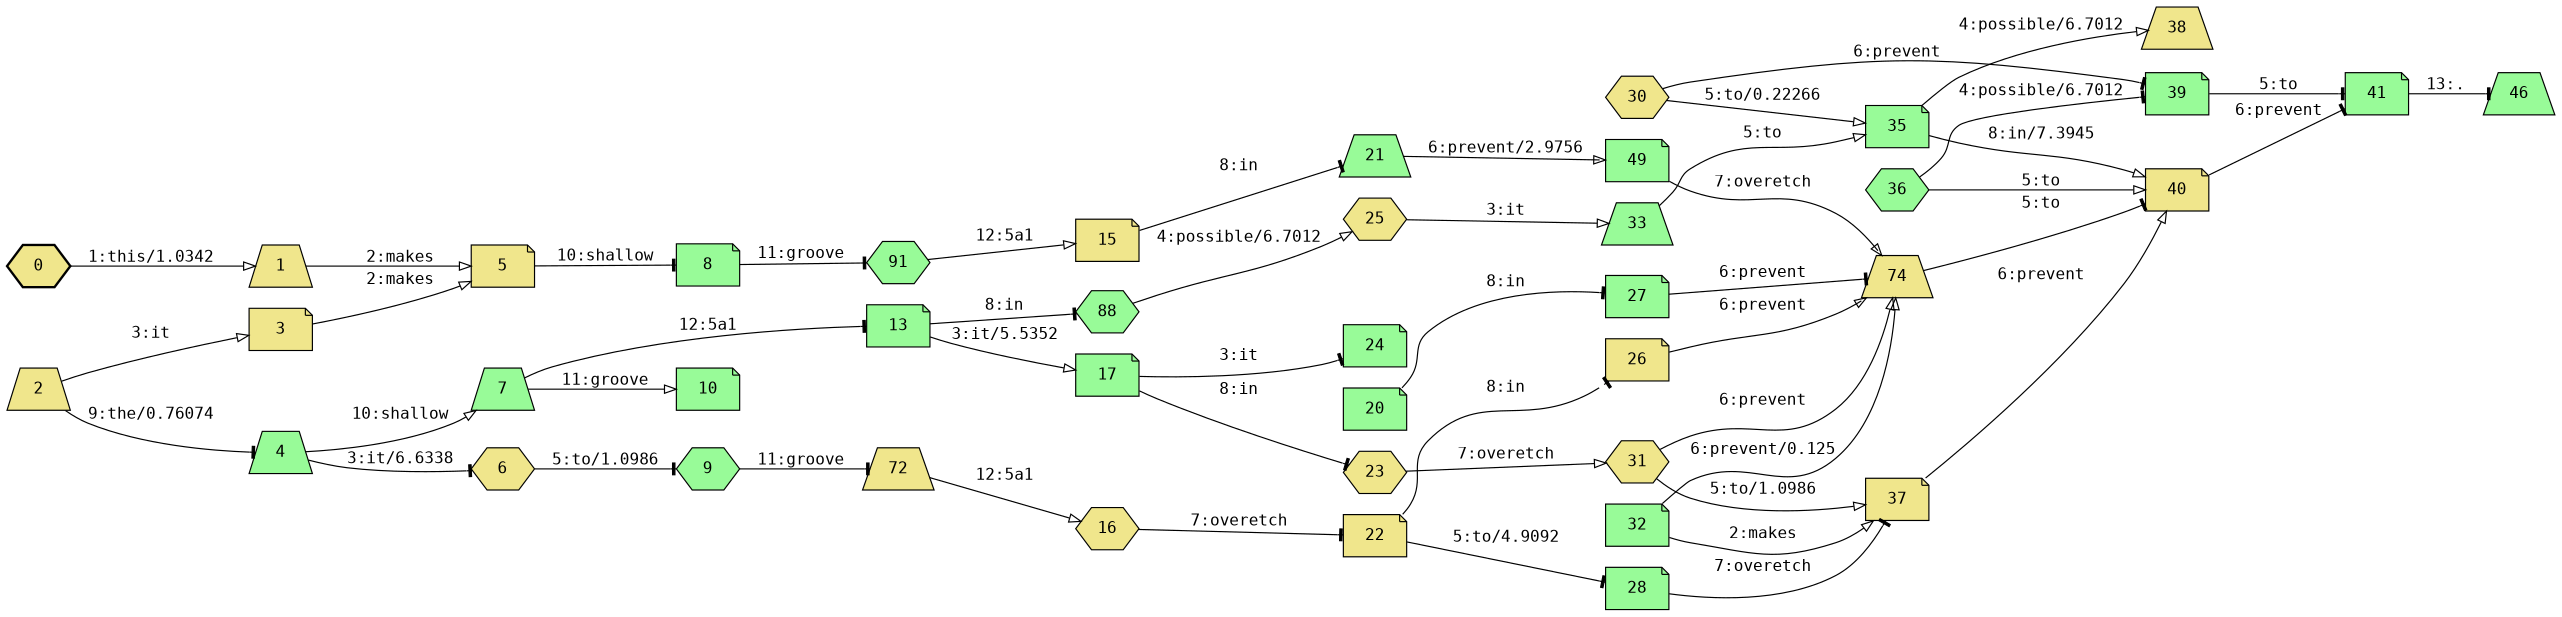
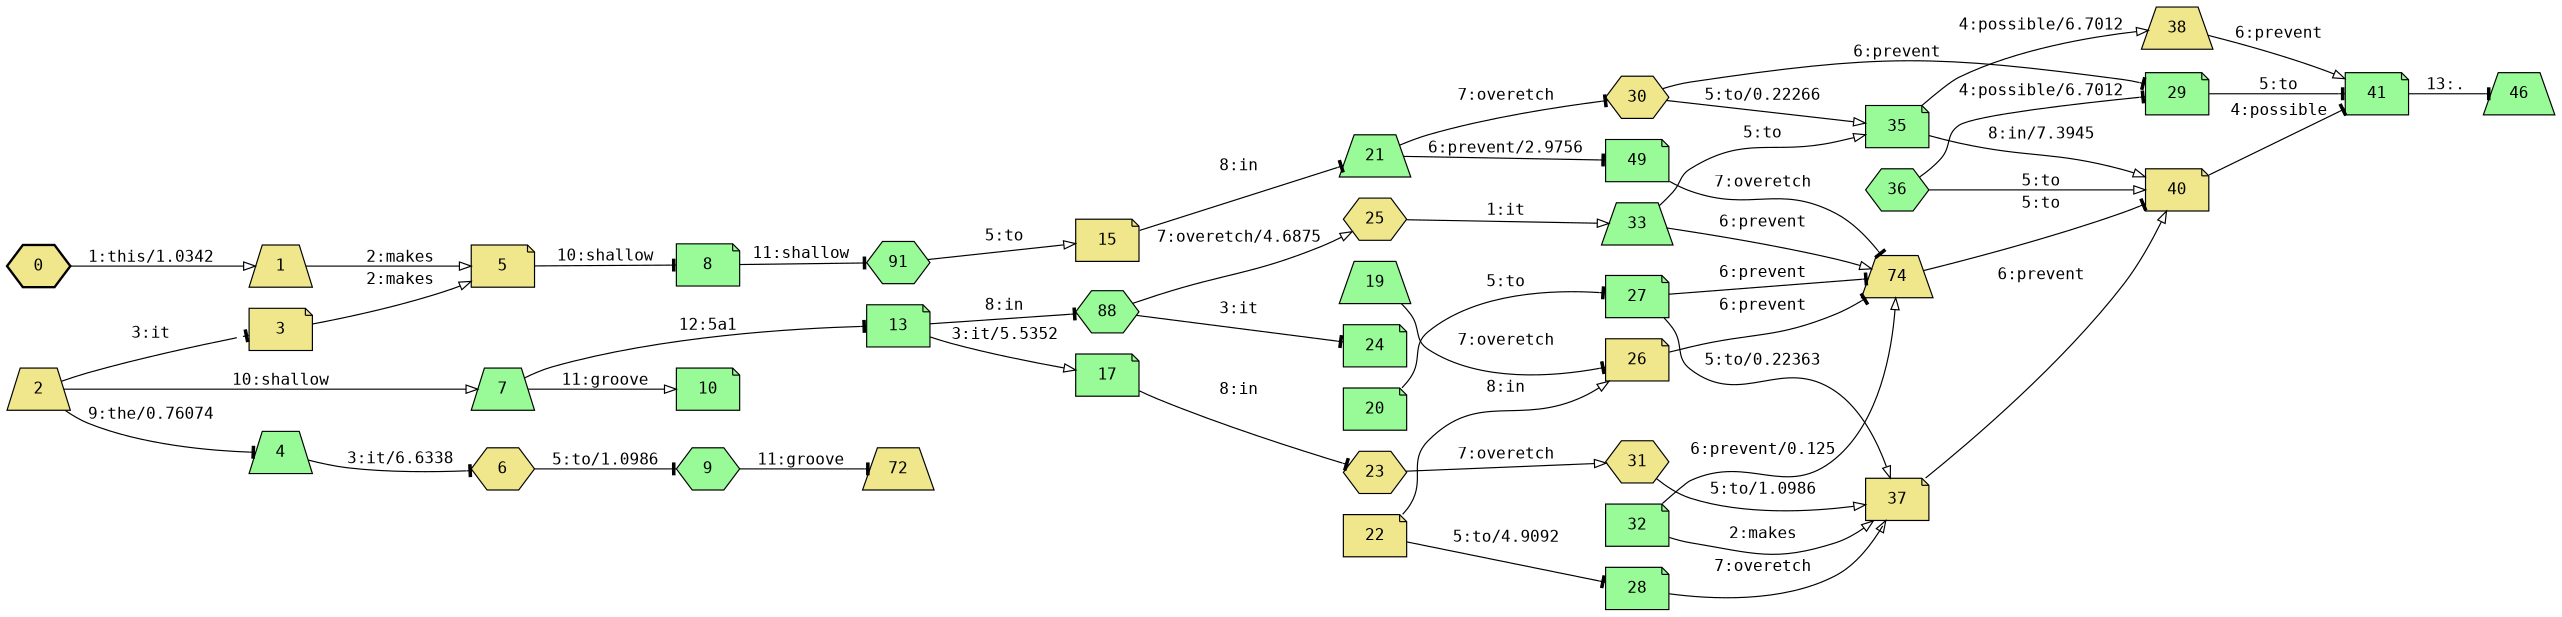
edge "38" -> "41": added, label "6:prevent"
node "39": label "39" -> "29"
edge "40" -> "41": label "6:prevent" -> "4:possible"
edge "21" -> "30": added, label "7:overetch"
edge "21" -> "49": arrowhead onormal -> tee
edge "49" -> "74": arrowhead onormal -> tee
edge "25" -> "33": label "3:it" -> "1:it"
edge "91" -> "15": label "12:5a1" -> "5:to"
edge "88" -> "25": label "4:possible/6.7012" -> "7:overetch/4.6875"
edge "8" -> "91": label "11:groove" -> "11:shallow"
edge "20" -> "27": label "8:in" -> "5:to"
node "19": added
edge "26" -> "74": arrowhead onormal -> tee
edge "2" -> "3": arrowhead onormal -> tee
edge "17" -> "24": now "88" -> "24"
edge "27" -> "37": added, label "5:to/0.22363"
edge "22" -> "26": arrowhead tee -> onormal
edge "31" -> "74": now "33" -> "74"
edge "4" -> "7": now "2" -> "7"
node "16": removed
edge "28" -> "37": arrowhead tee -> onormal
